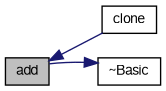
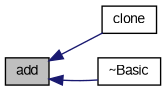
edge "add" -> "~Basic": reversed
